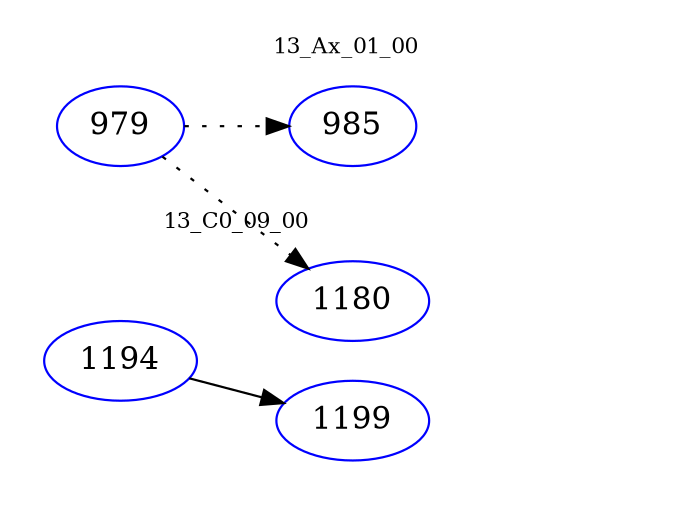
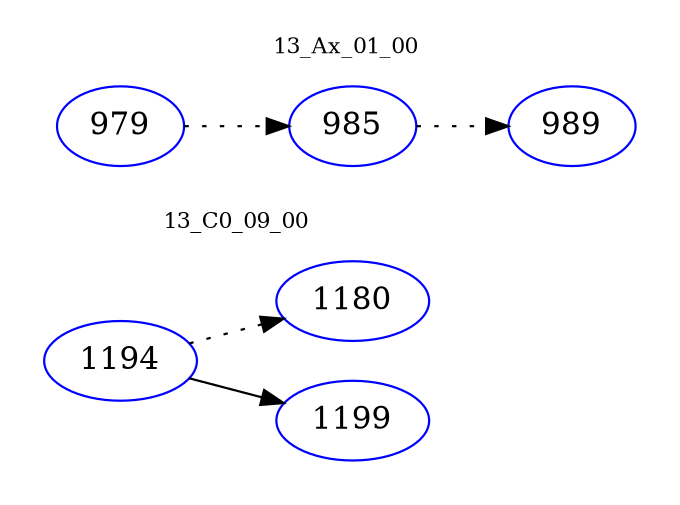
node "989": added
edge "979" -> "1180": now "1194" -> "1180"
